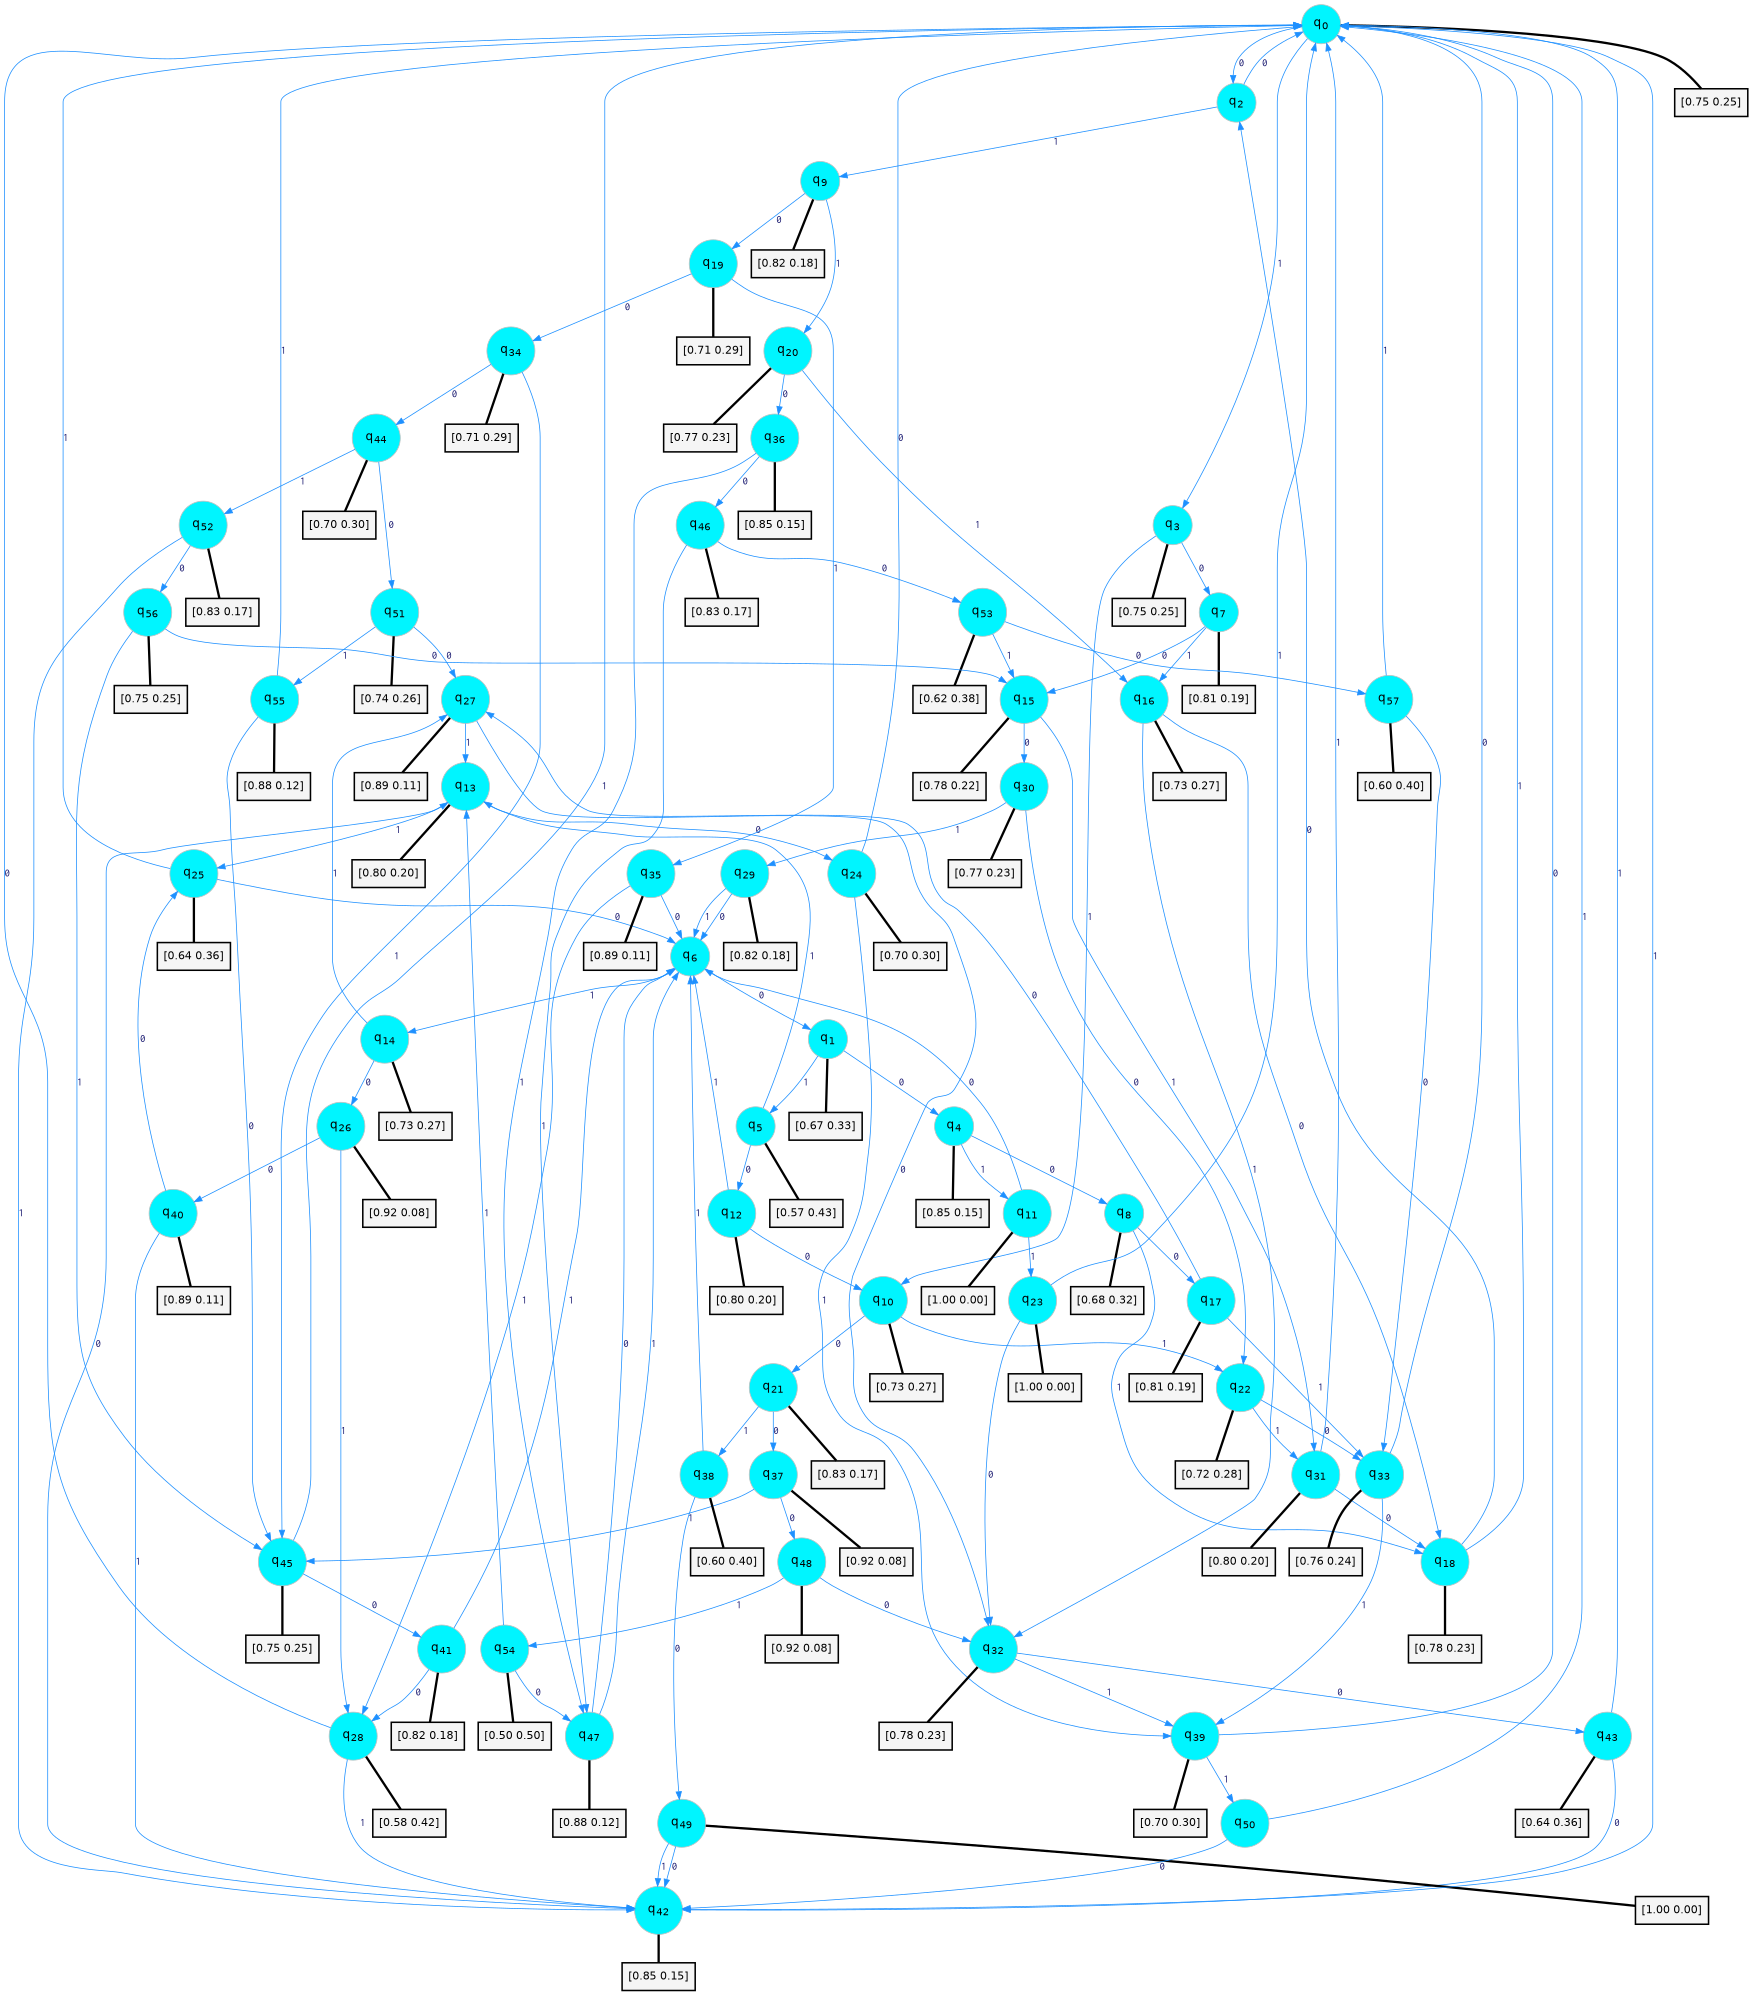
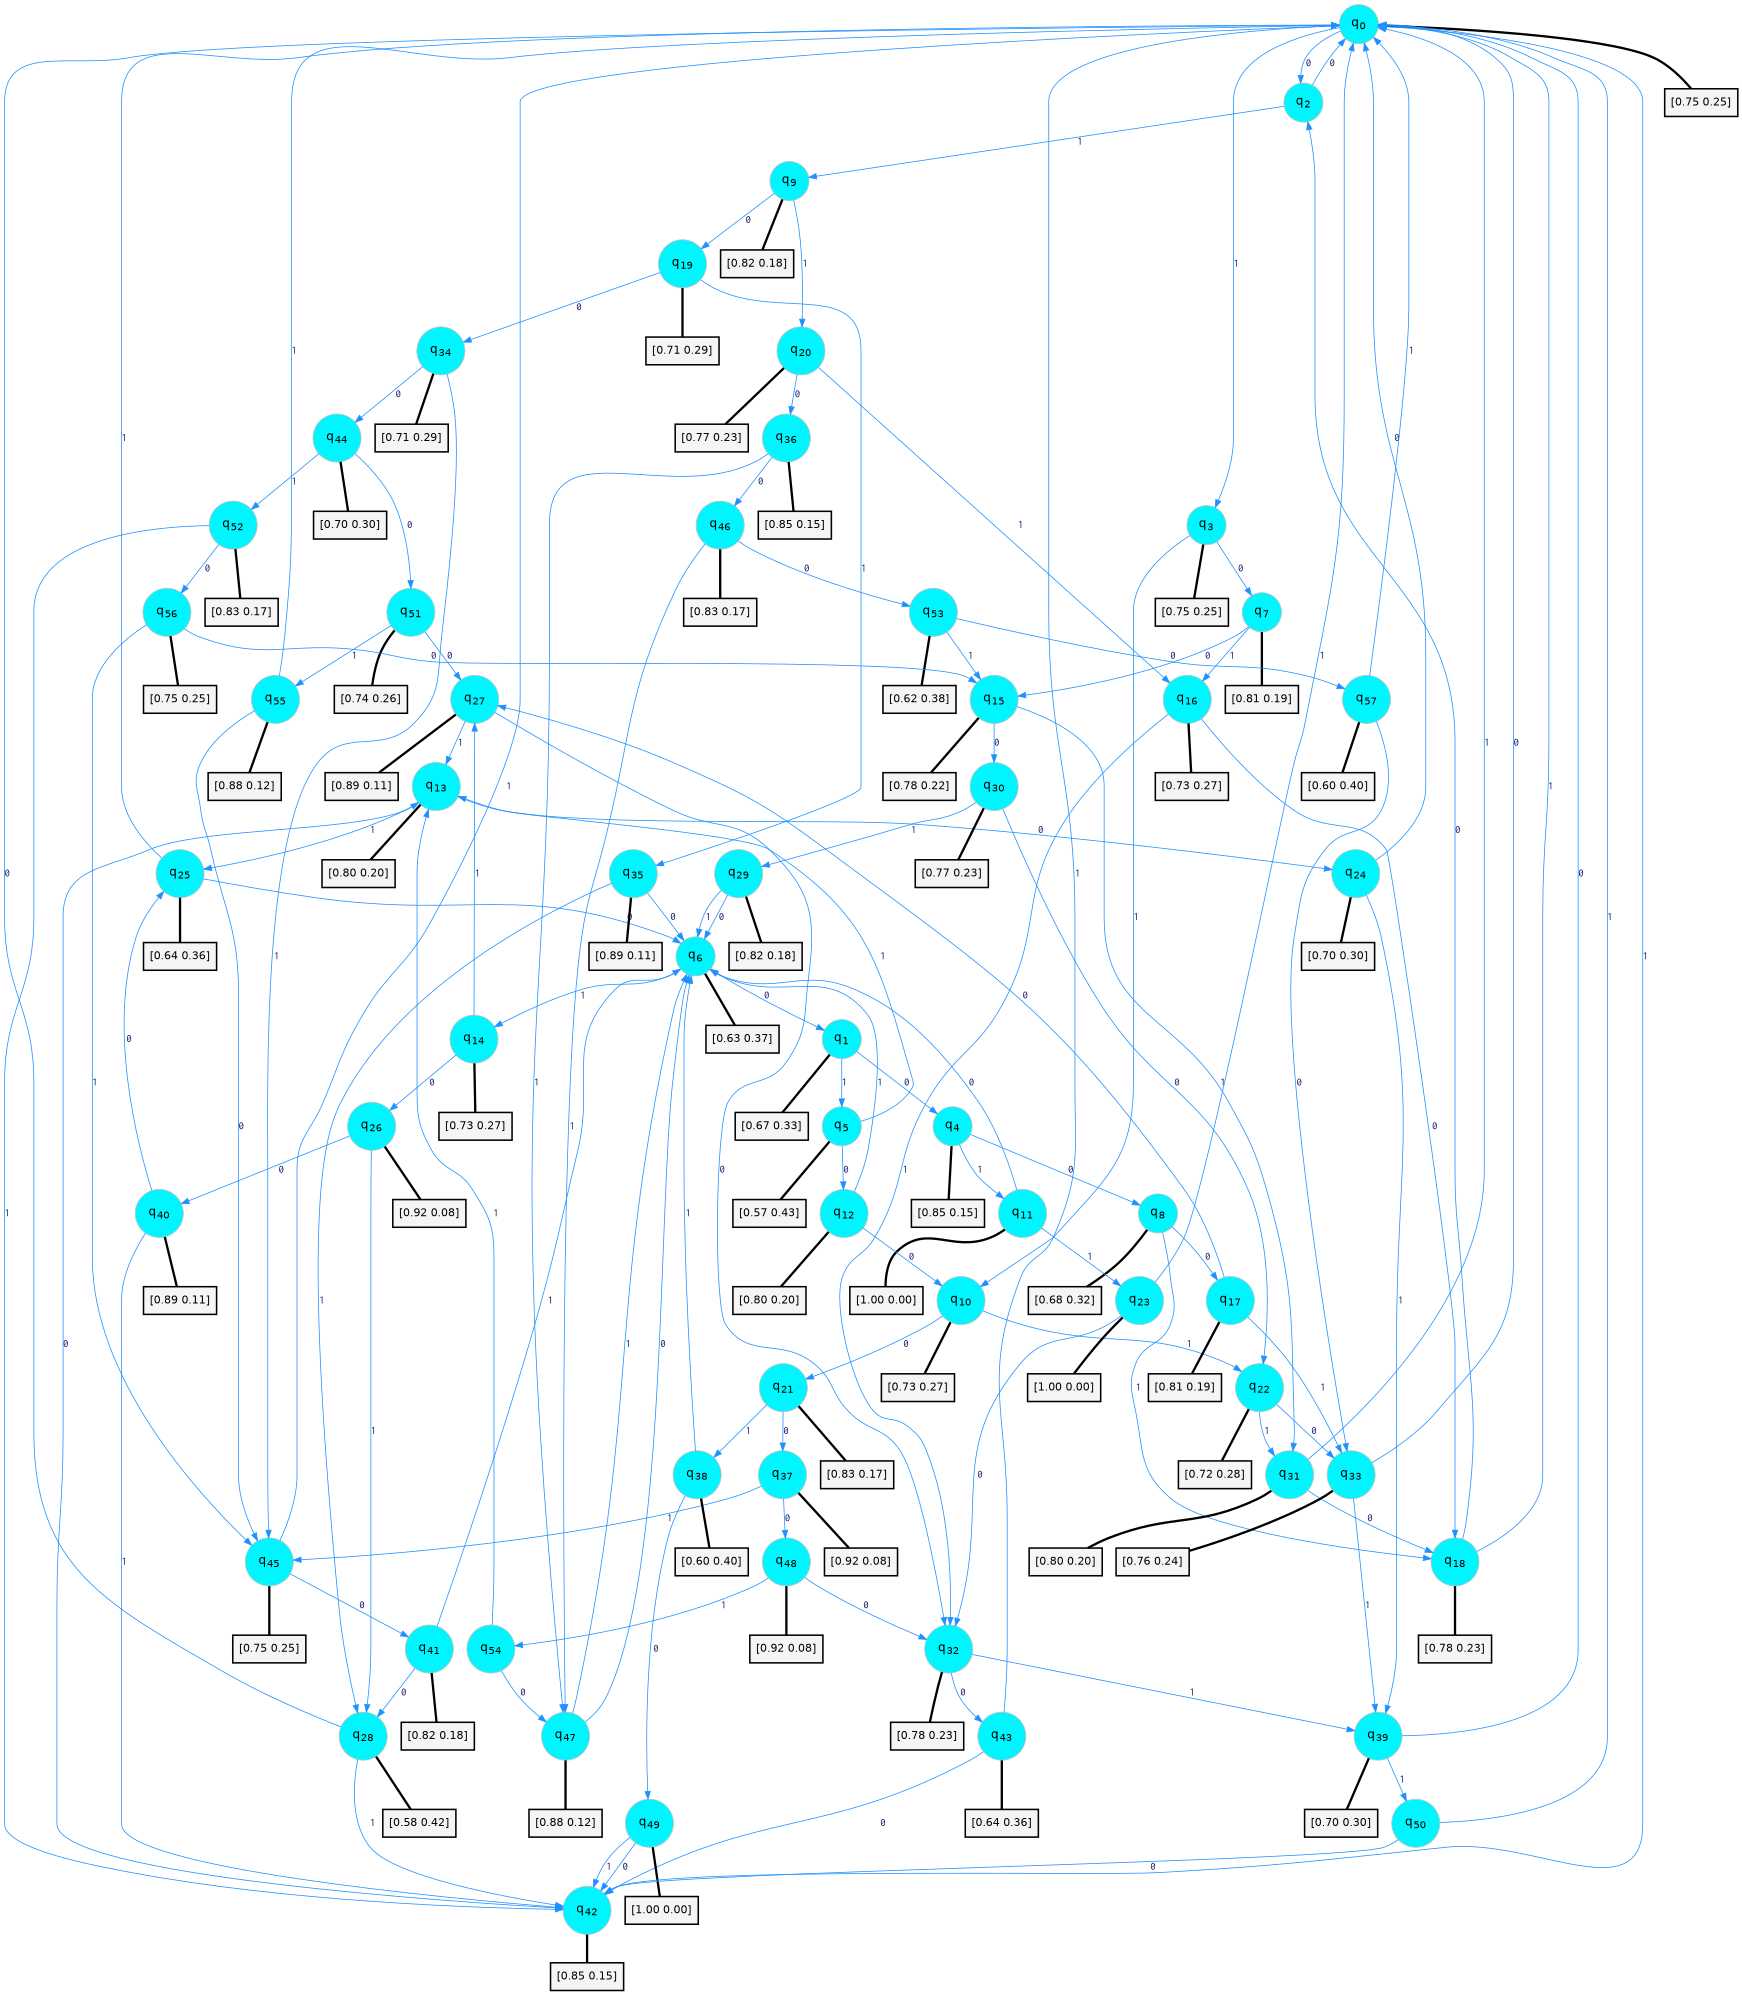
node "[0.63 0.37]": added
node "[0.50 0.50]": removed
